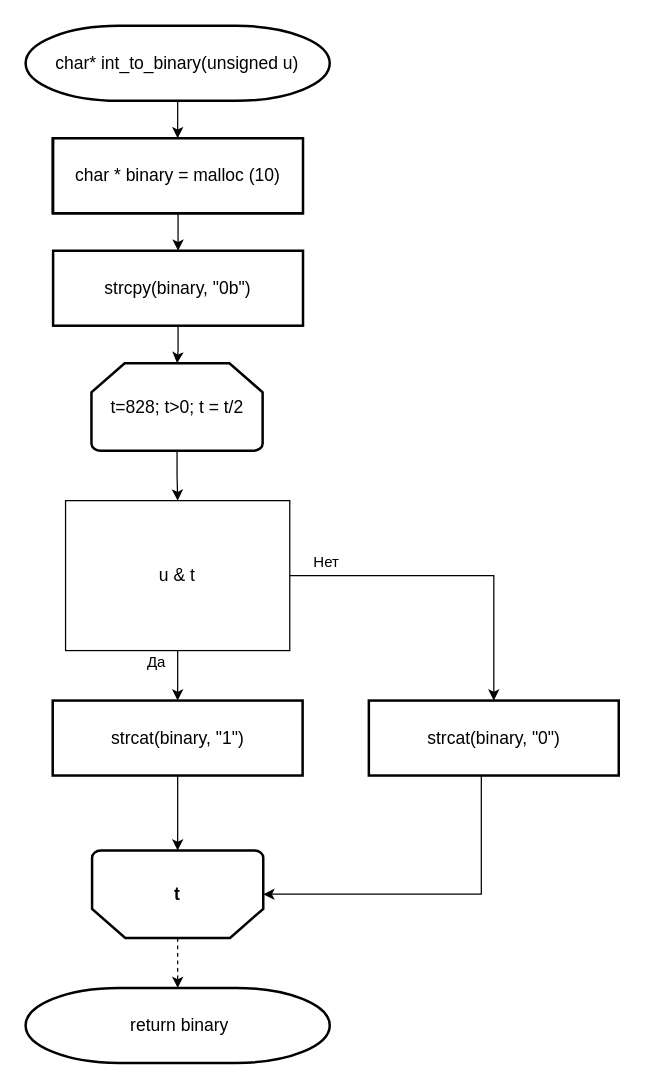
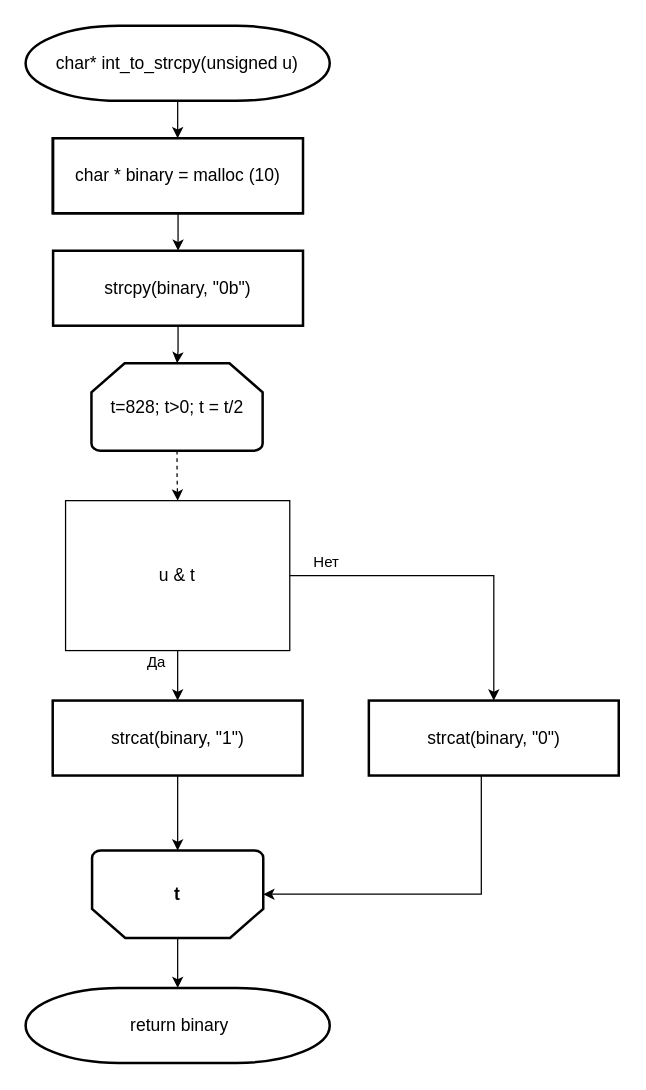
node "char* int_to_binary(unsigned u)": label "char* int_to_binary(unsigned u)" -> "char* int_to_strcpy(unsigned u)"
edge "t=828; t>0; t = t/2" -> "u & t": style solid -> dashed
edge "t" -> "return binary": style dashed -> solid
